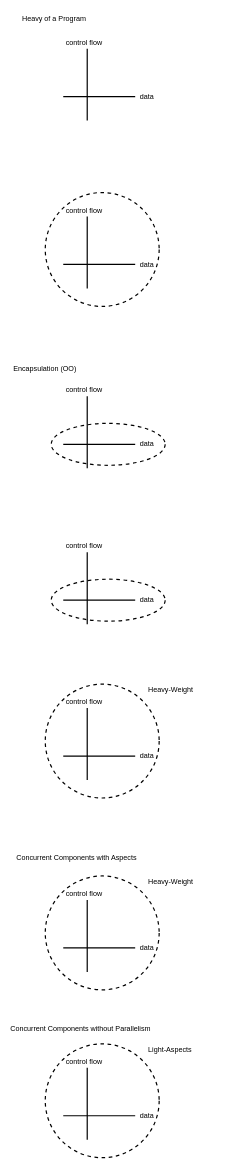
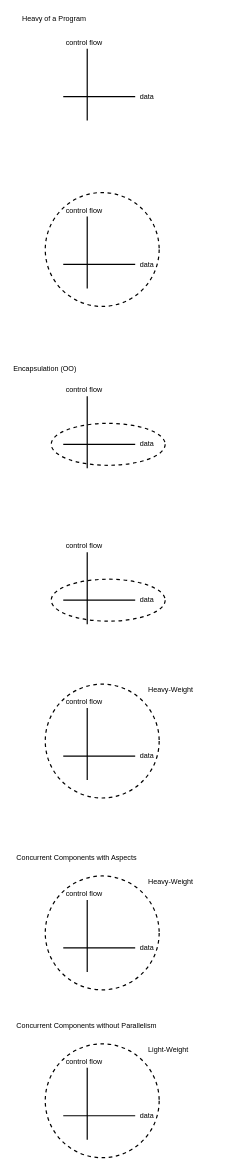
node "Concurrent Components without Parallelism": moved (81, 1029) -> (87, 1026)
node "Light-Aspects": label "Light-Aspects" -> "Light-Weight"
